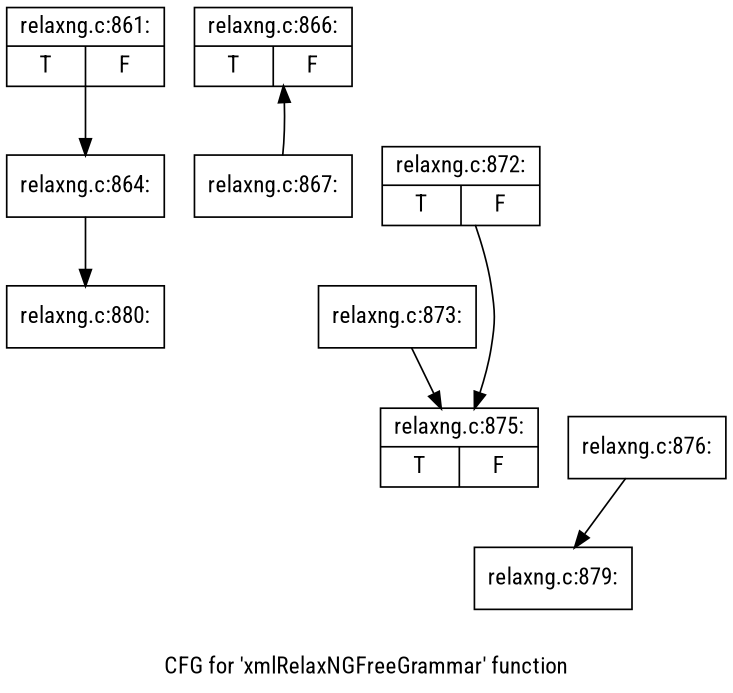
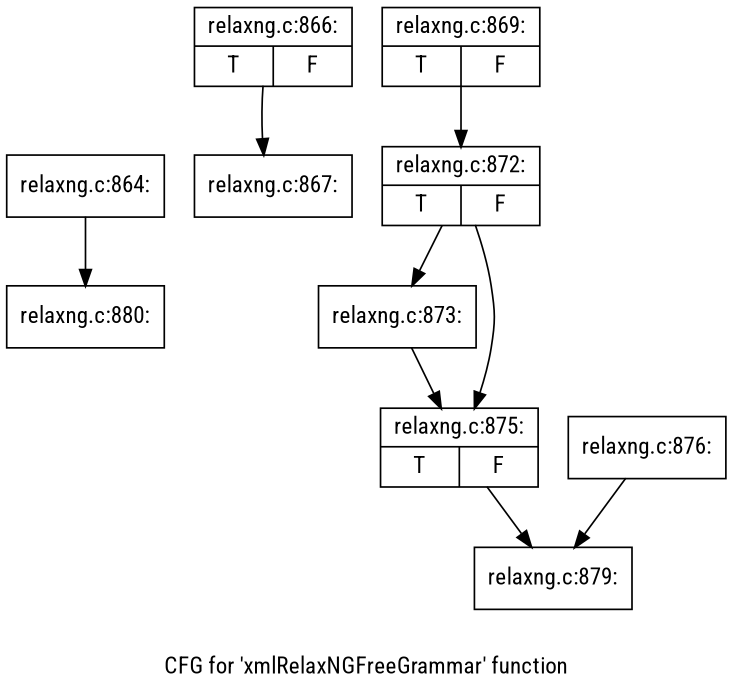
node "relaxng.c:861:": removed
node "relaxng.c:869:": added
edge "relaxng.c:867:" -> "relaxng.c:866:": reversed
edge "relaxng.c:872:" -> "relaxng.c:873:": added
edge "relaxng.c:875:" -> "relaxng.c:879:": added
